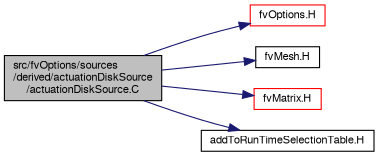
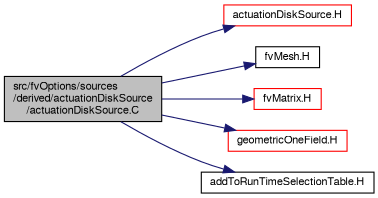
node "fvOptions.H": label "fvOptions.H" -> "actuationDiskSource.H"
node "geometricOneField.H": added
